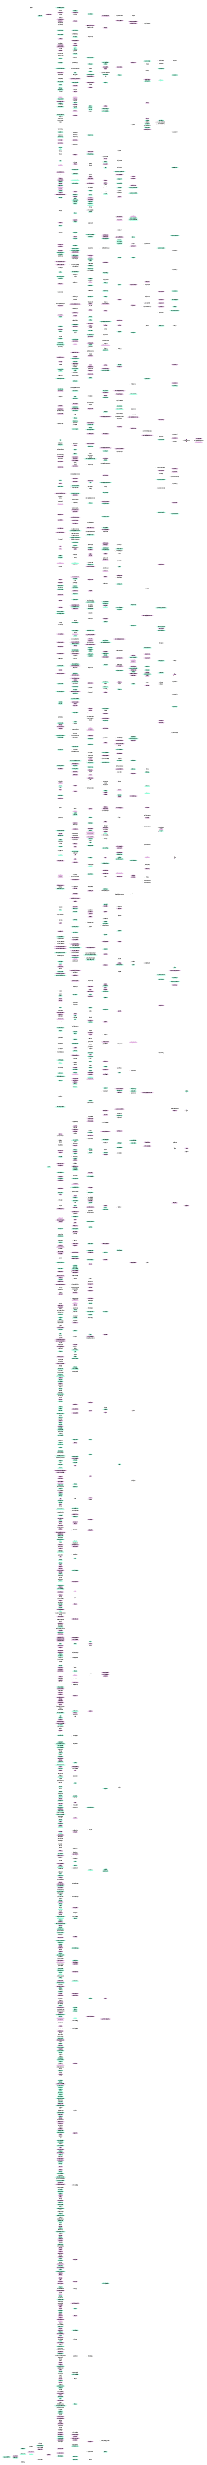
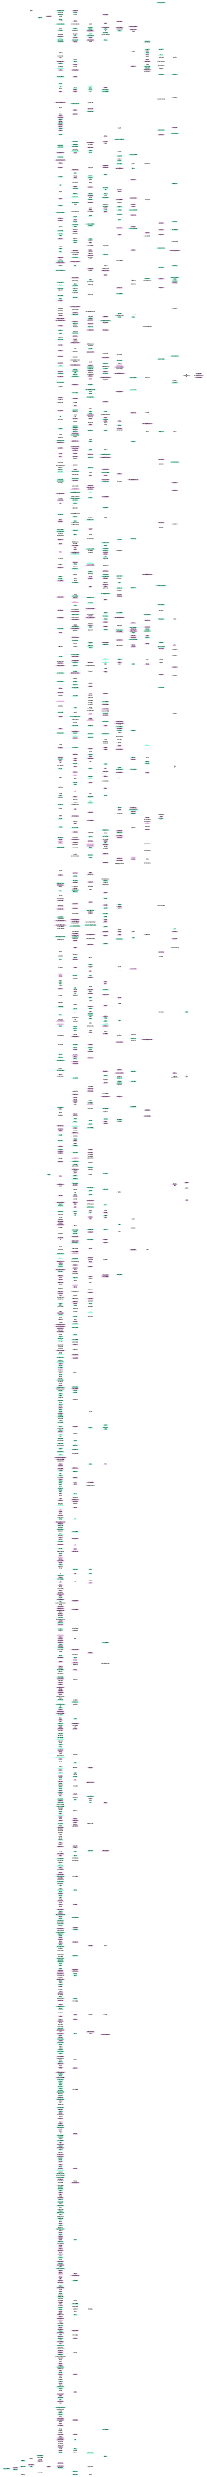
node "Indirect call8": added
